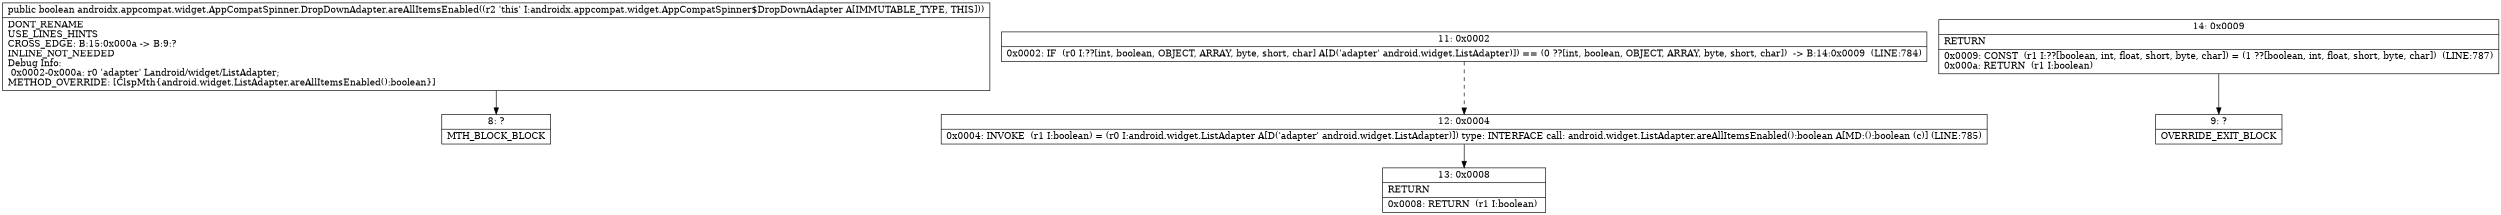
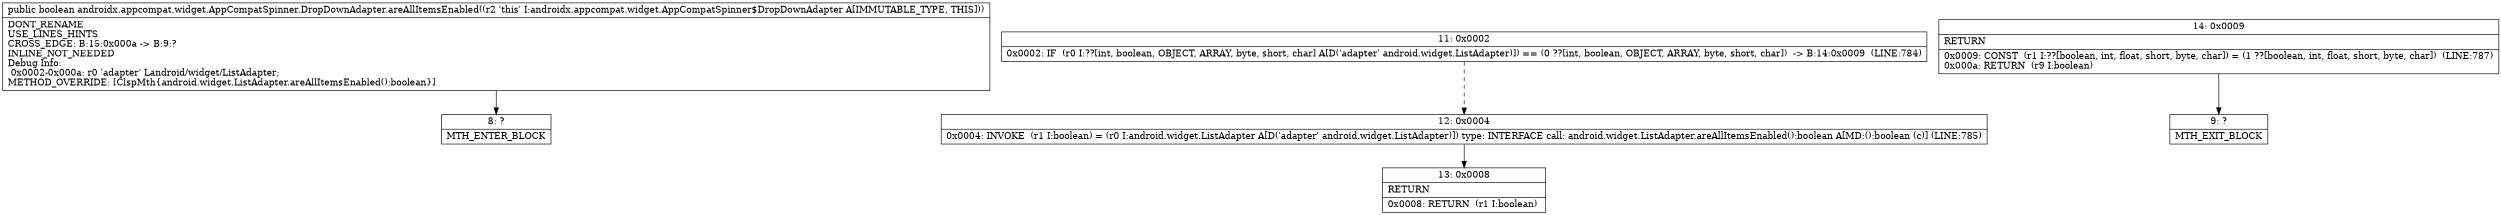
node "14: 0x0009": text "0x000a: RETURN  (r1 I:boolean)" -> "0x000a: RETURN  (r9 I:boolean)"
node "8: ?": text "MTH_BLOCK_BLOCK" -> "MTH_ENTER_BLOCK"
node "9: ?": text "OVERRIDE_EXIT_BLOCK" -> "MTH_EXIT_BLOCK"
